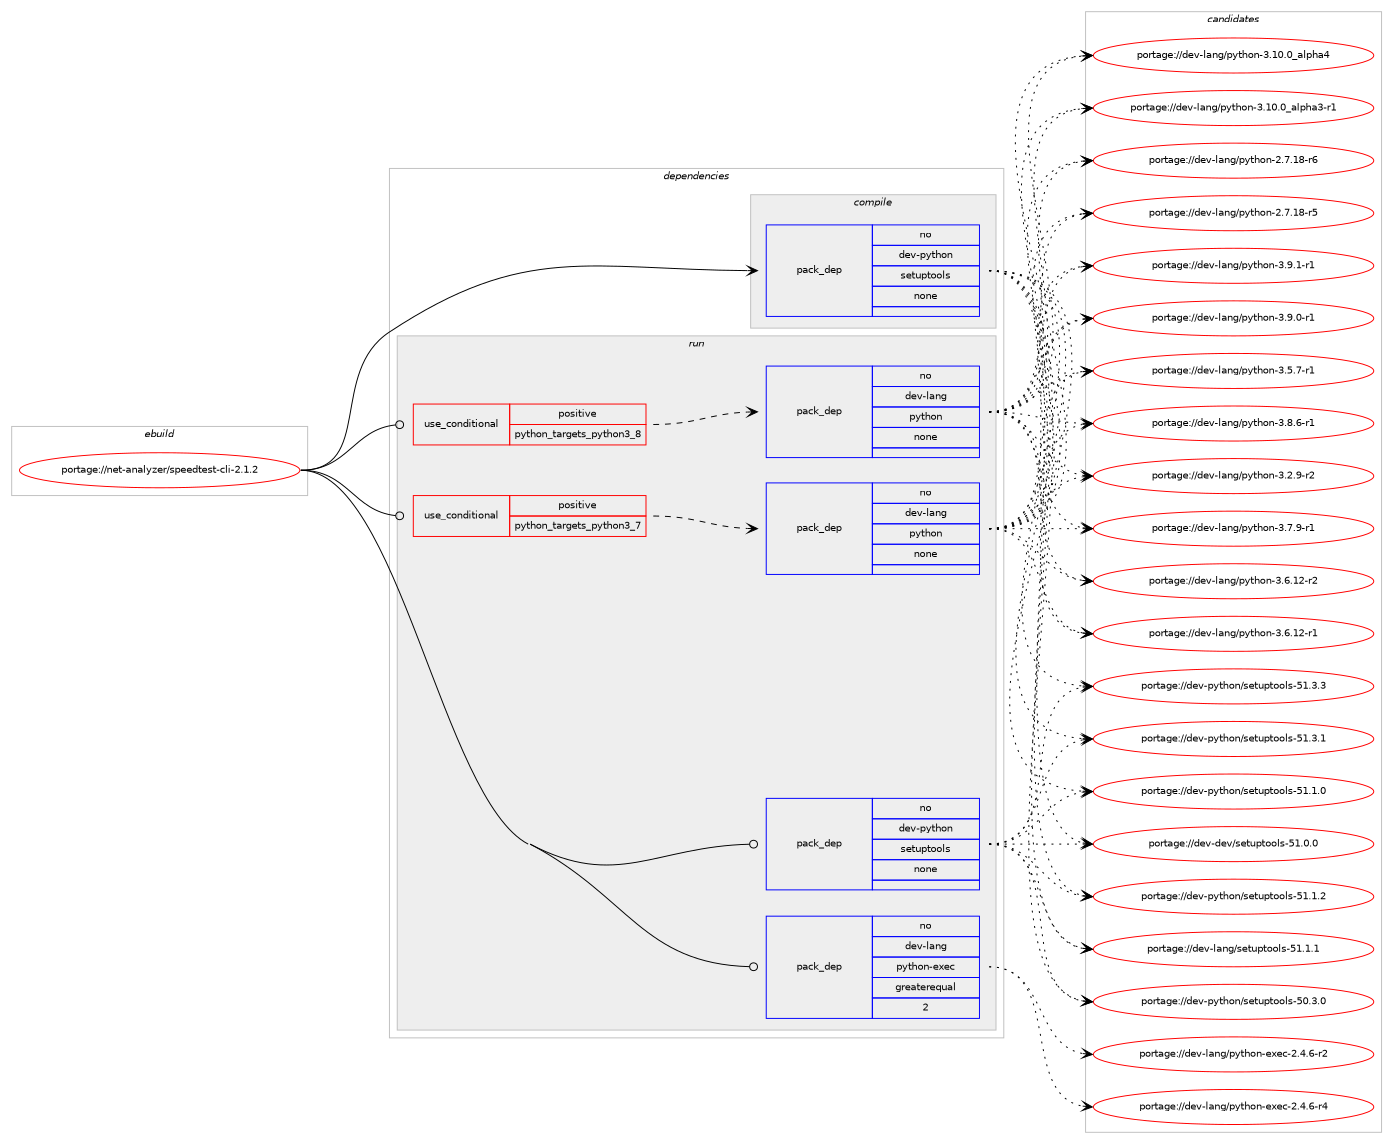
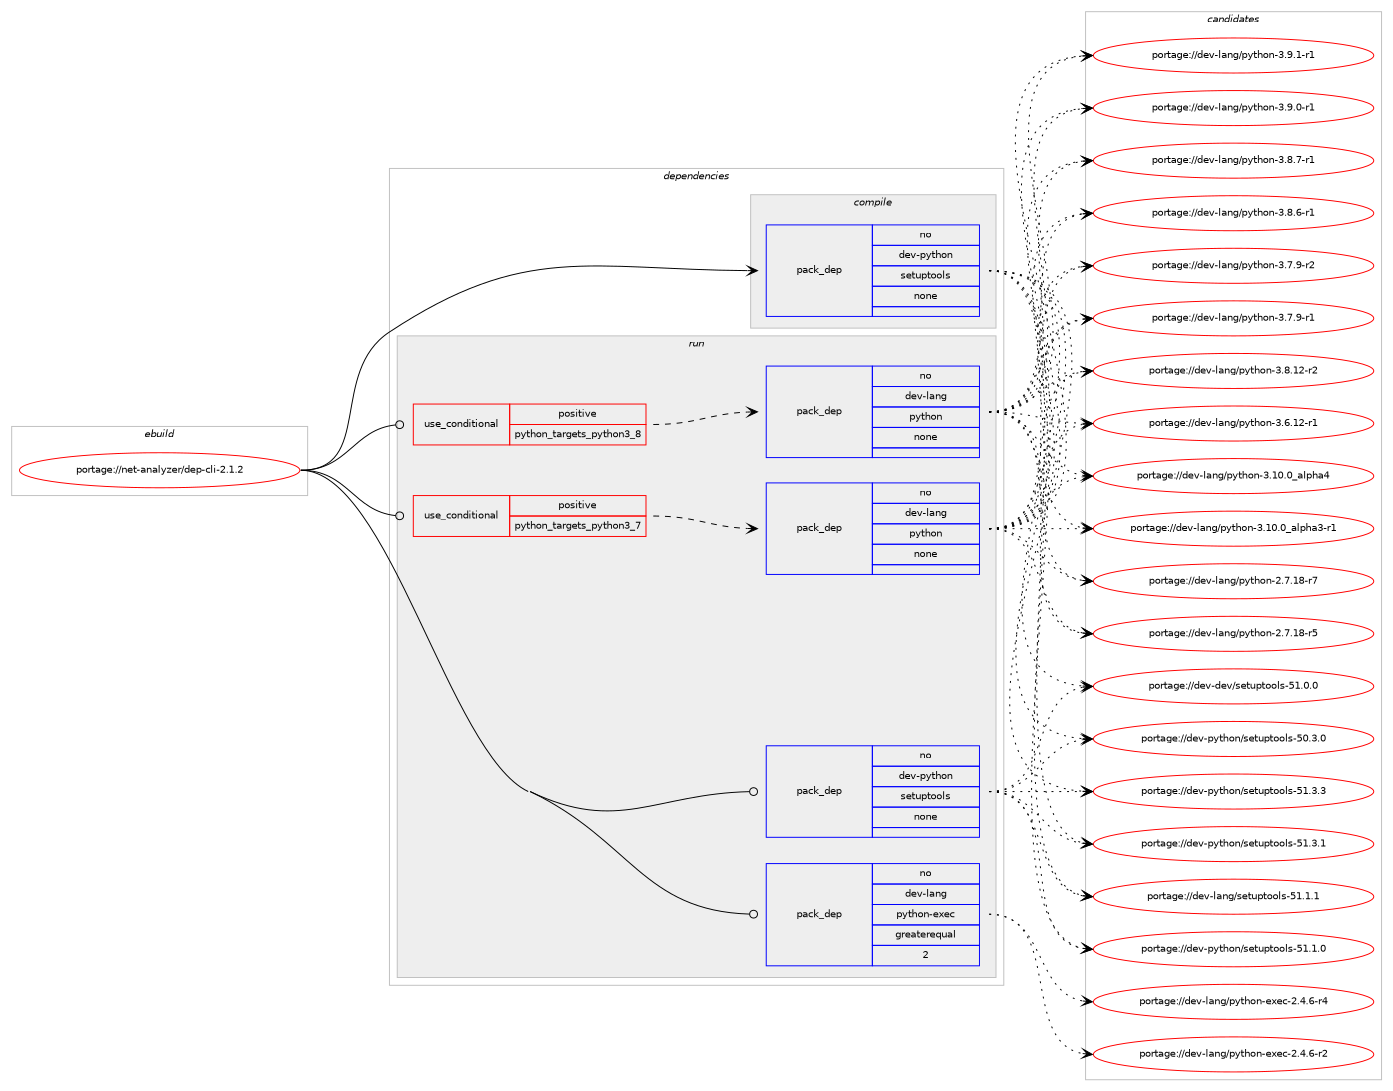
node "portage://dev-lang/python-2.7.18-r6": label "portage://dev-lang/python-2.7.18-r6" -> "portage://dev-lang/python-2.7.18-r7"
node "portage://dev-lang/python-3.5.7-r1": label "portage://dev-lang/python-3.5.7-r1" -> "portage://dev-lang/python-3.8.7-r1"
node "portage://net-analyzer/speedtest-cli-2.1.2": label "portage://net-analyzer/speedtest-cli-2.1.2" -> "portage://net-analyzer/dep-cli-2.1.2"
node "portage://dev-lang/python-3.2.9-r2": label "portage://dev-lang/python-3.2.9-r2" -> "portage://dev-lang/python-3.7.9-r2"
node "portage://dev-lang/python-3.6.12-r2": label "portage://dev-lang/python-3.6.12-r2" -> "portage://dev-lang/python-3.8.12-r2"
node "portage://dev-python/setuptools-51.1.2": removed
